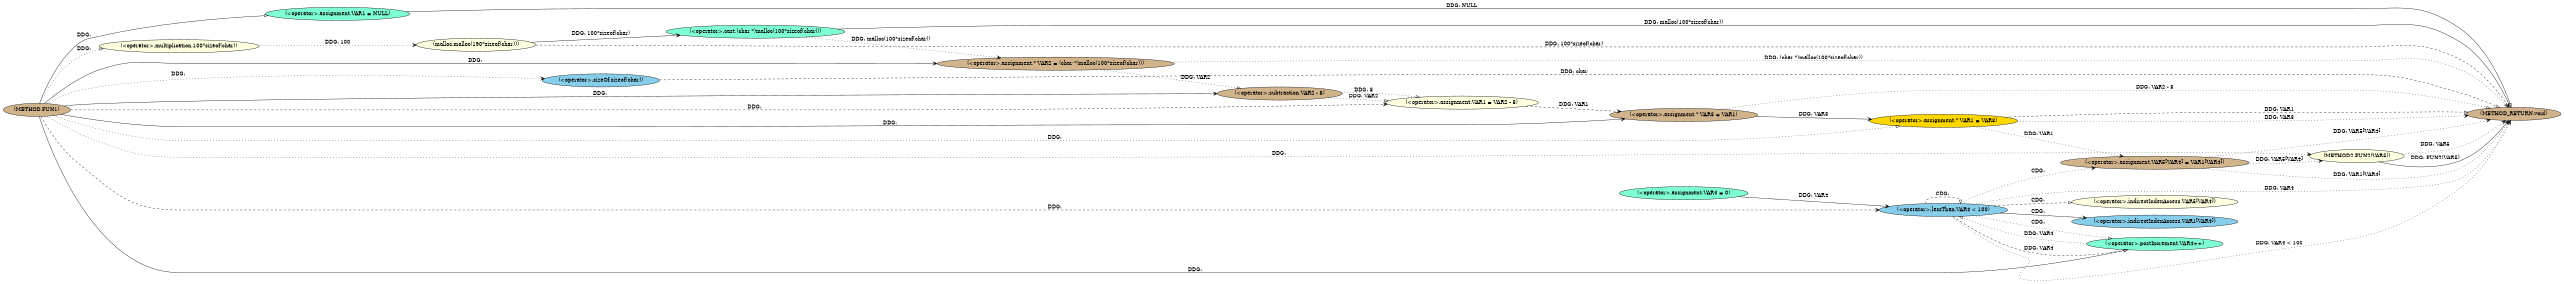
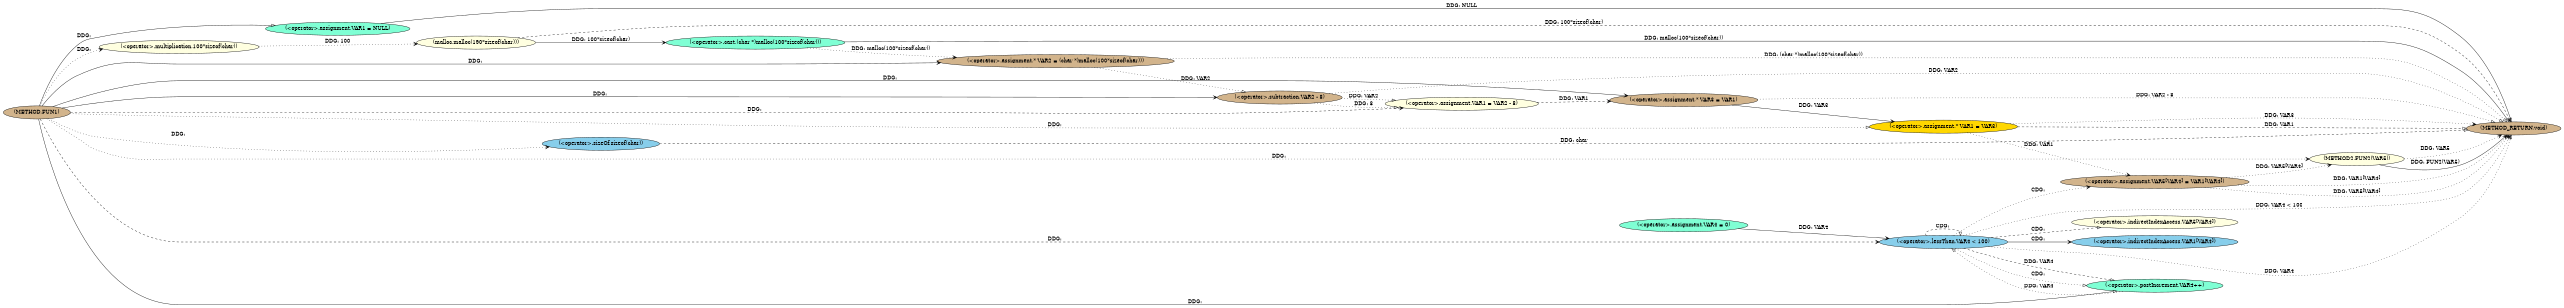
edge "(METHOD,FUN1)" -> "(<operator>.multiplication,100*sizeof(char))": arrowhead onormal -> vee
edge "(<operator>.subtraction,VAR2 - 8)" -> "(METHOD_RETURN,void)": added, label "DDG: VAR2"
